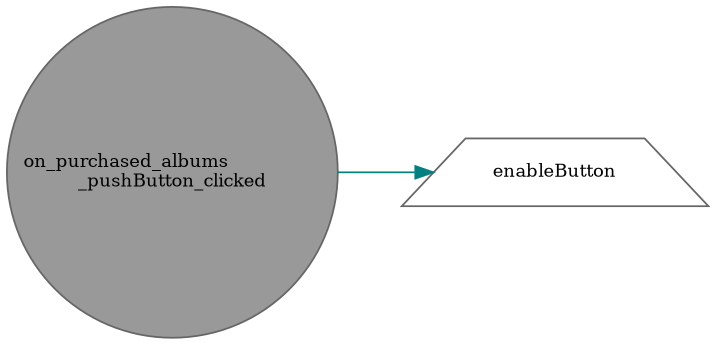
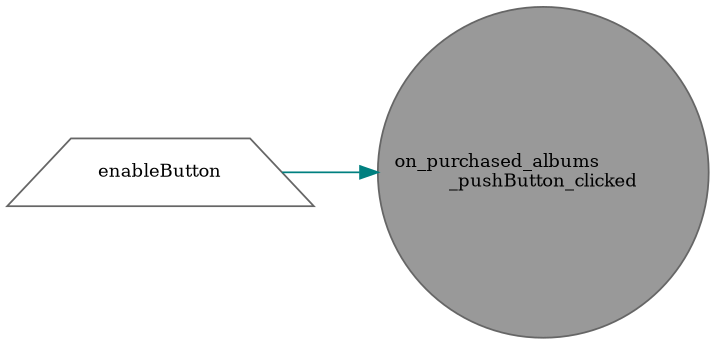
edge "on_purchased_albums _pushButton_clicked" -> "enableButton": reversed
